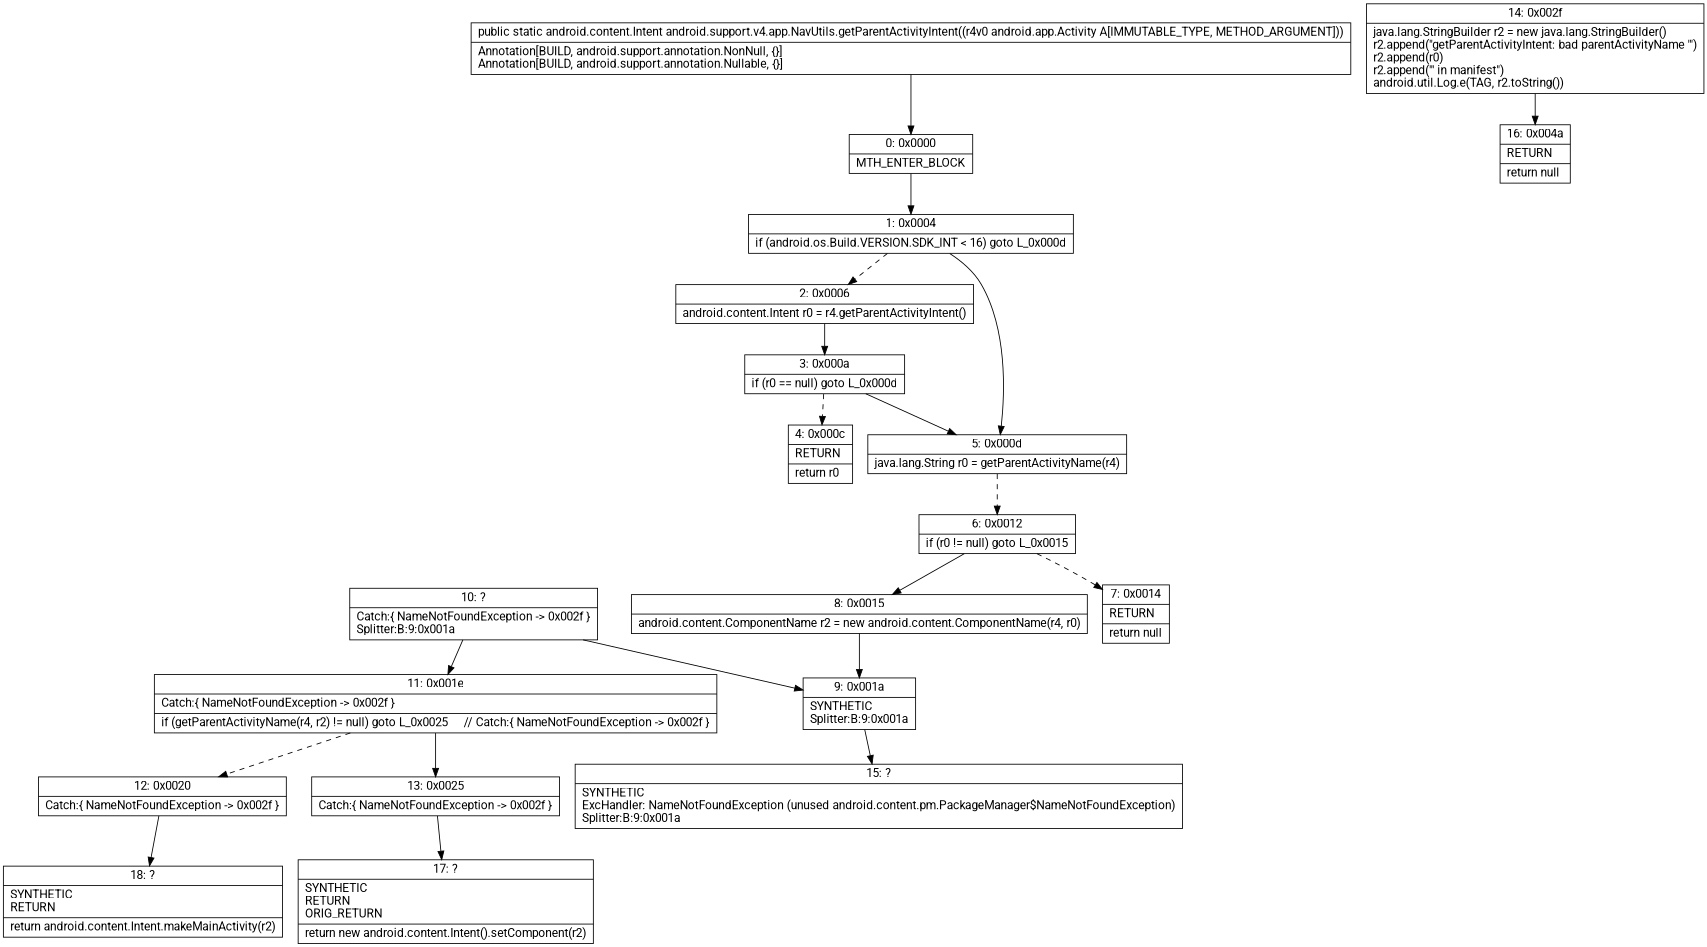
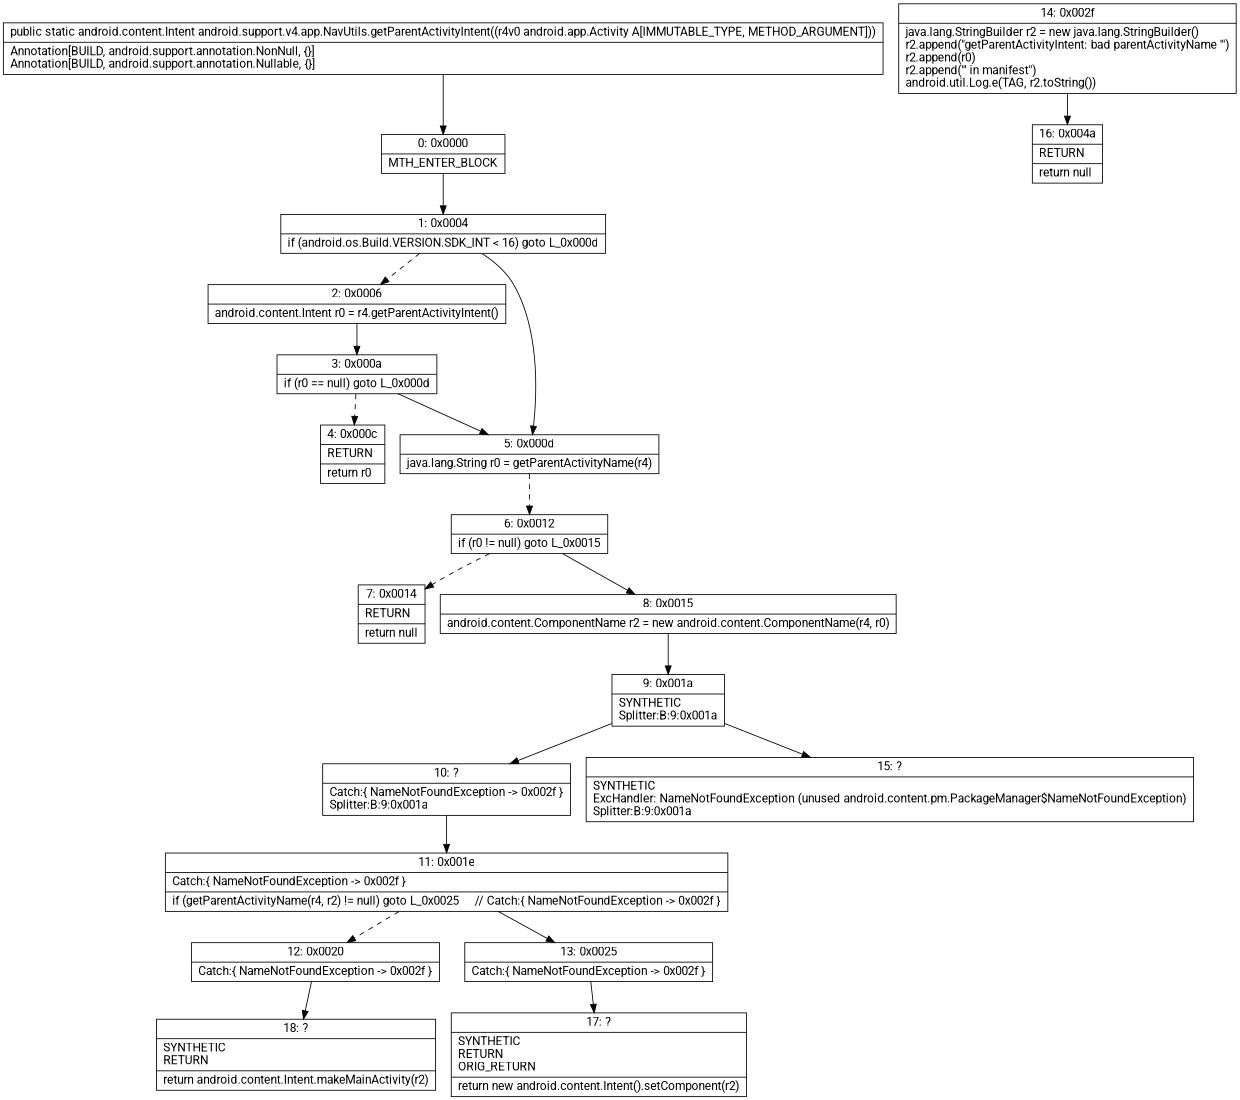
edge "10: ?" -> "9: 0x001a": reversed
